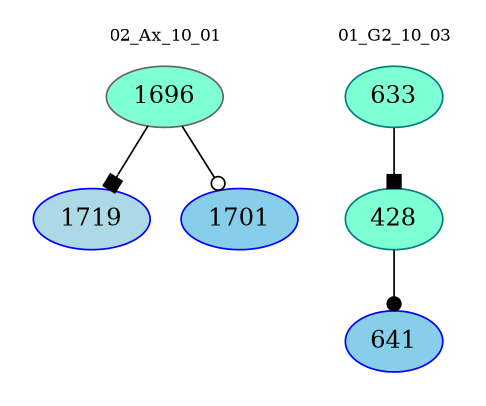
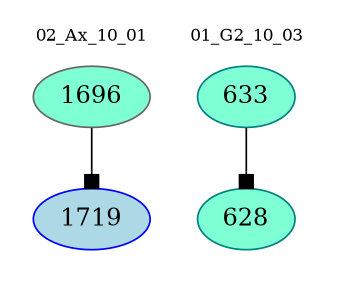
node "1701": removed
node "428": label "428" -> "628"
node "641": removed
